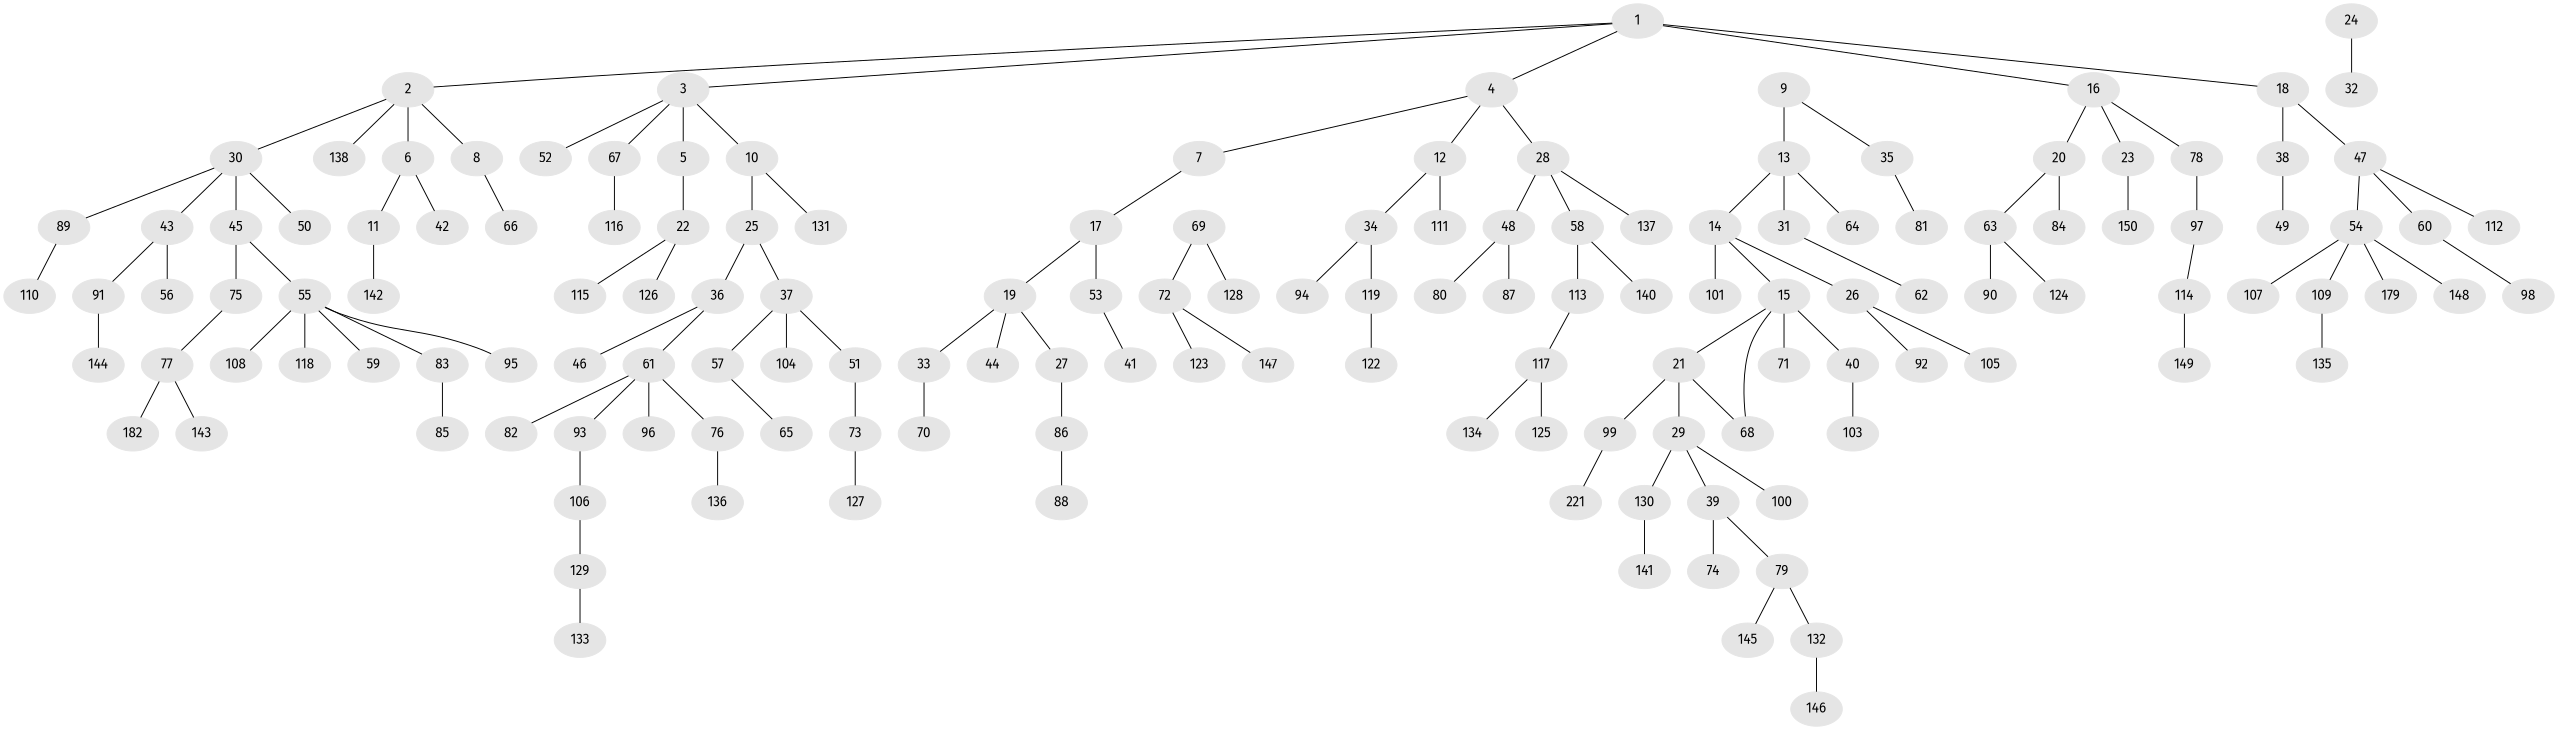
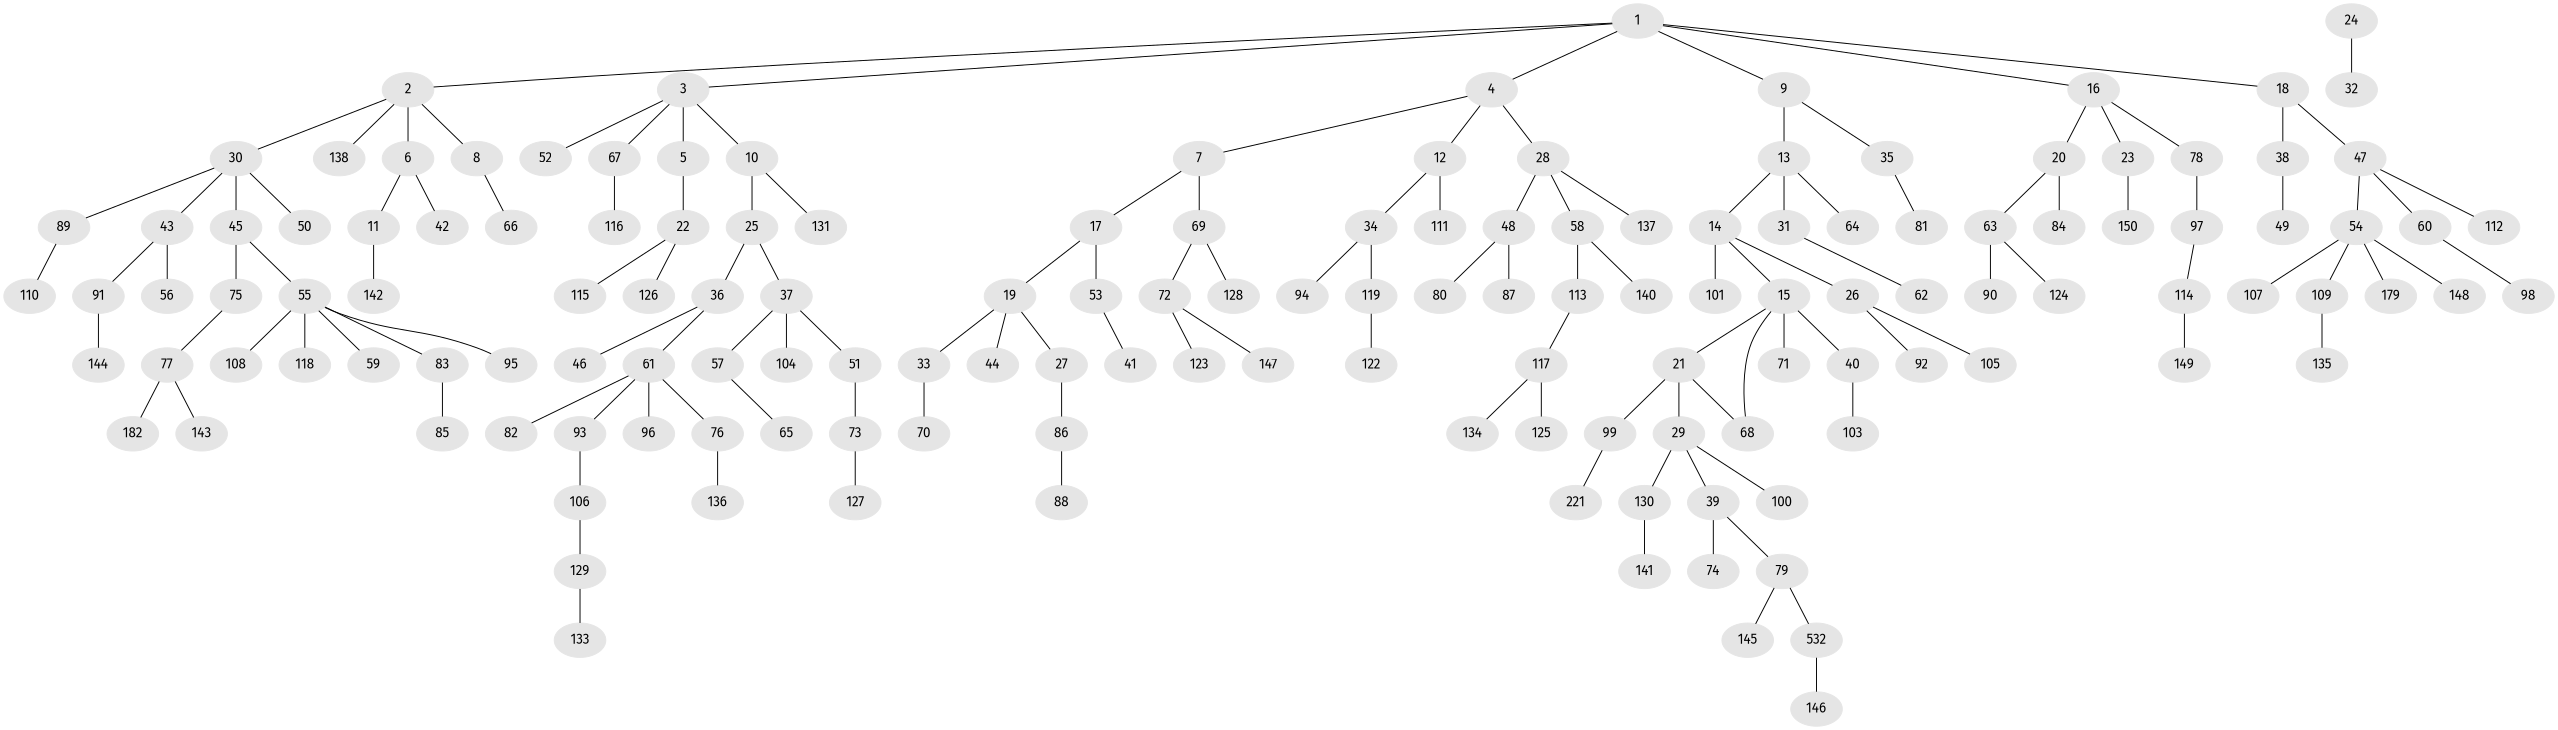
edge "1" -- "9": added
edge "7" -- "69": added
node "132": label "132" -> "532"
